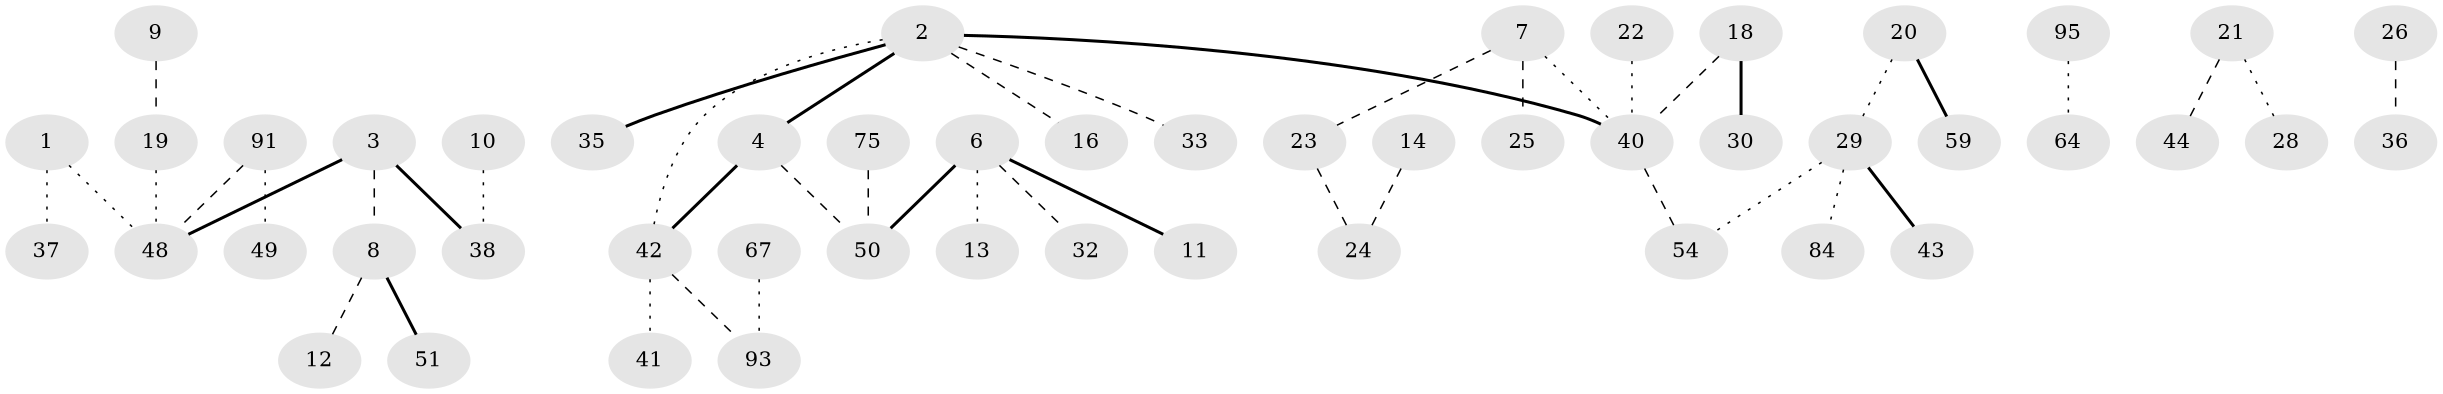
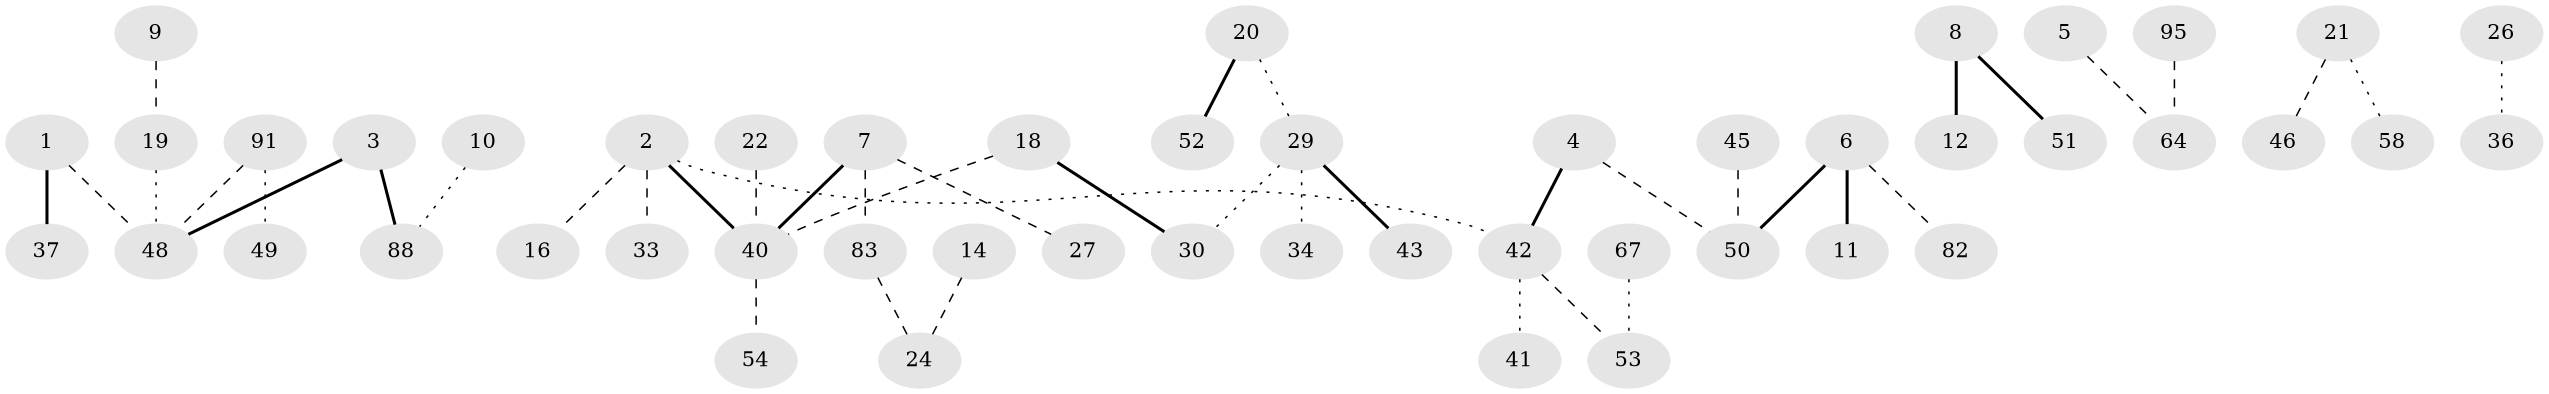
node "5": added
edge "2" -- "4": removed
edge "7" -- "40": style dotted -> bold
edge "22" -- "40": style dotted -> dashed
edge "95" -- "64": style dotted -> dashed
edge "26" -- "36": style dashed -> dotted
node "35": removed
node "75": label "75" -> "45"
node "23": label "23" -> "83"
node "25": label "25" -> "27"
node "59": label "59" -> "52"
node "44": label "44" -> "46"
node "28": label "28" -> "58"
edge "1" -- "37": style dotted -> bold
edge "1" -- "48": style dotted -> dashed
edge "3" -- "8": removed
edge "29" -- "54": now "29" -- "30"
node "38": label "38" -> "88"
node "13": removed
node "32": label "32" -> "82"
node "84": label "84" -> "34"
edge "8" -- "12": style dashed -> bold
node "93": label "93" -> "53"
